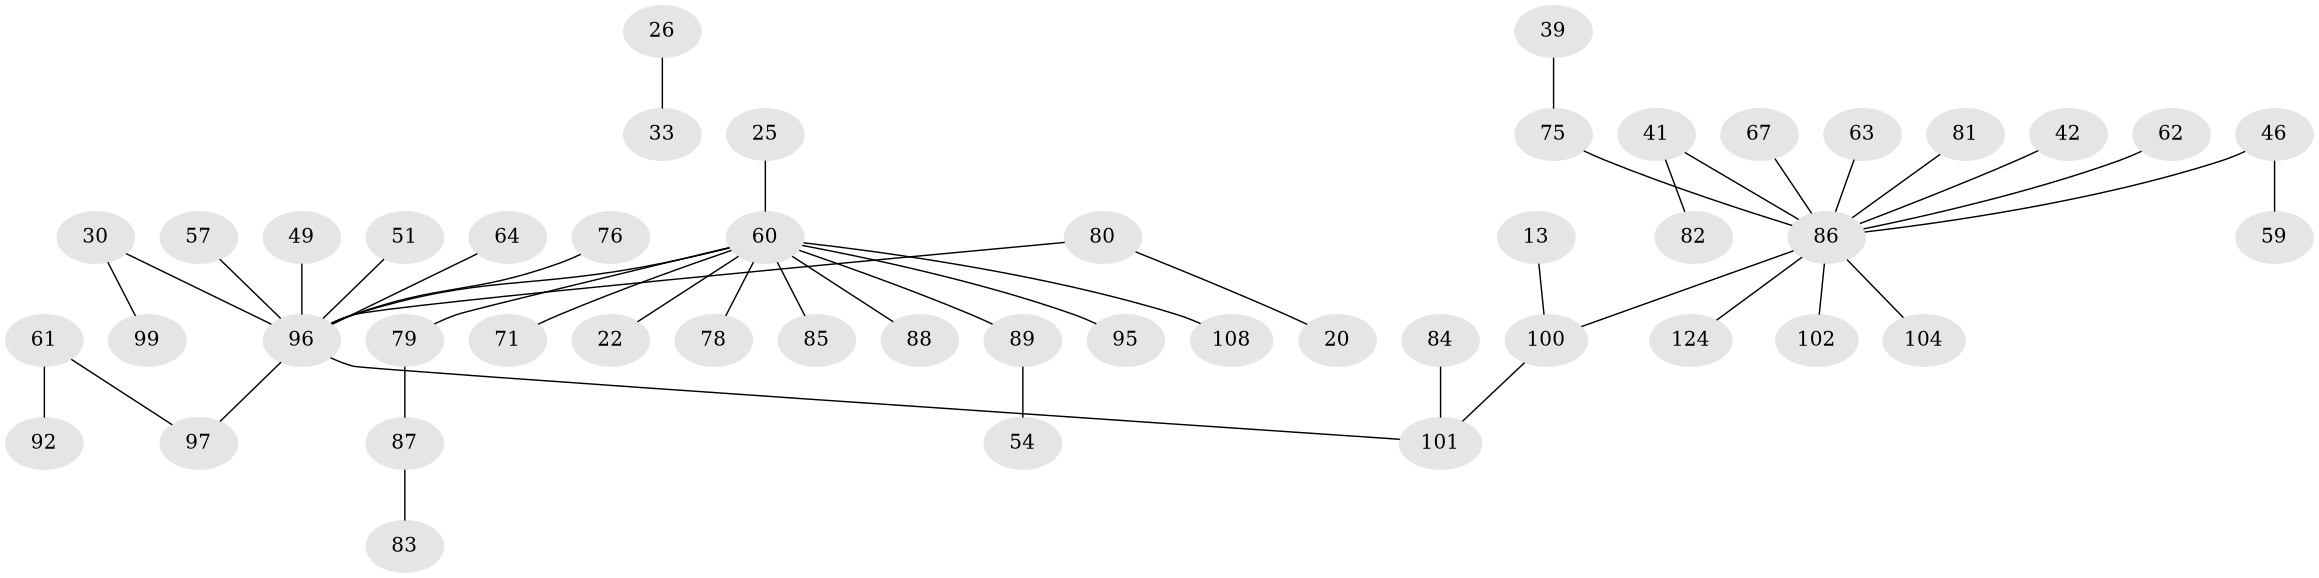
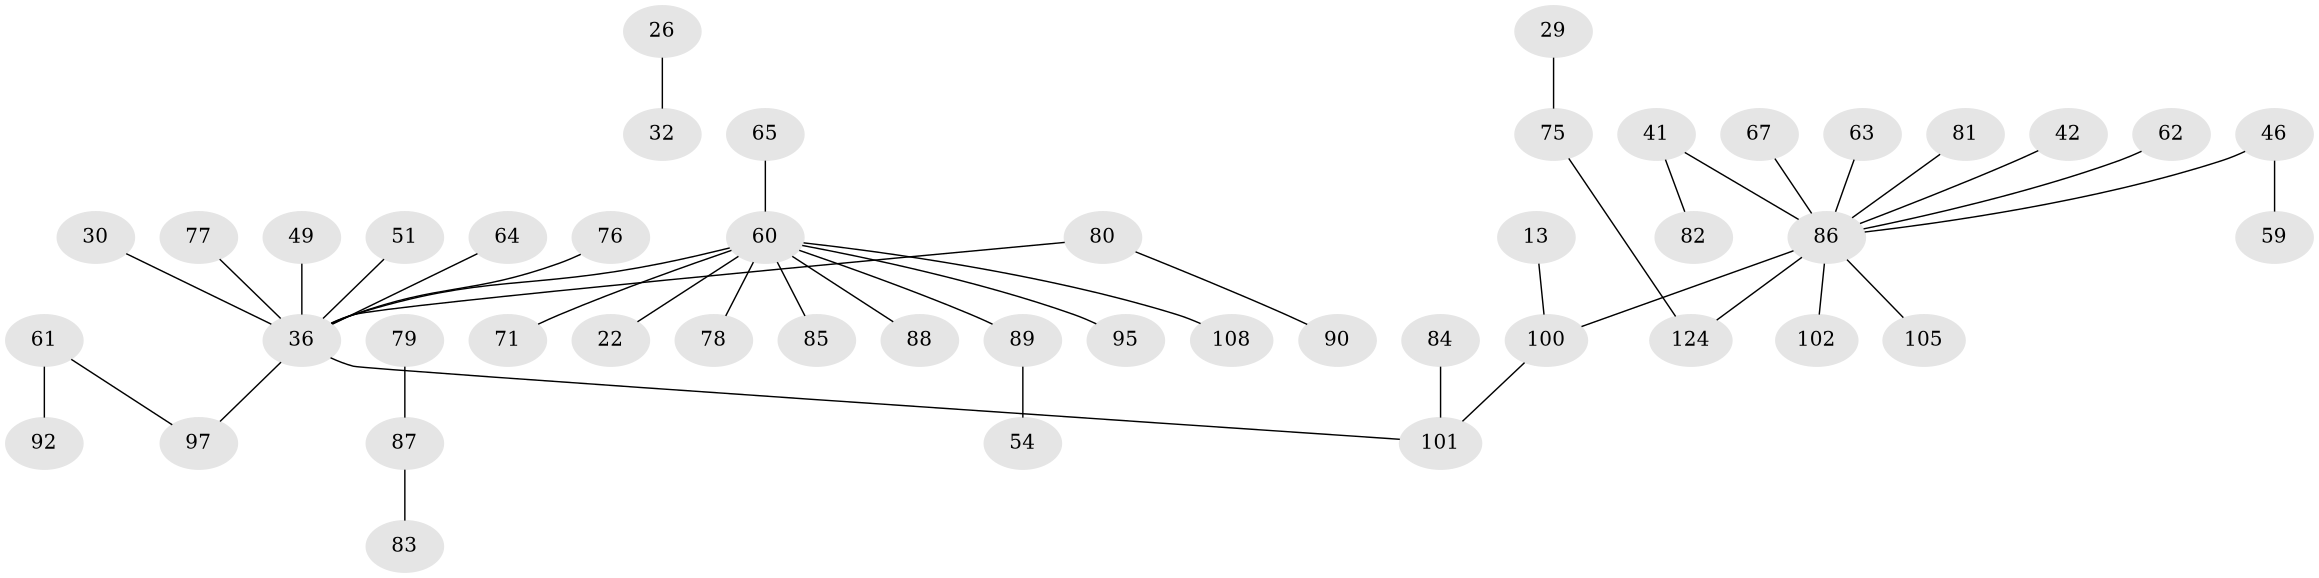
node "39": label "39" -> "29"
node "33": label "33" -> "32"
node "25": label "25" -> "65"
edge "75" -- "86": now "75" -- "124"
node "57": label "57" -> "77"
edge "60" -- "79": removed
node "99": removed
node "96": label "96" -> "36"
node "20": label "20" -> "90"
node "104": label "104" -> "105"
